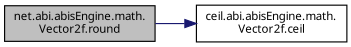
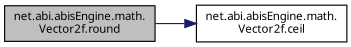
node "ceil.abi.abisEngine.math. Vector2f.ceil": label "ceil.abi.abisEngine.math. Vector2f.ceil" -> "net.abi.abisEngine.math. Vector2f.ceil"
